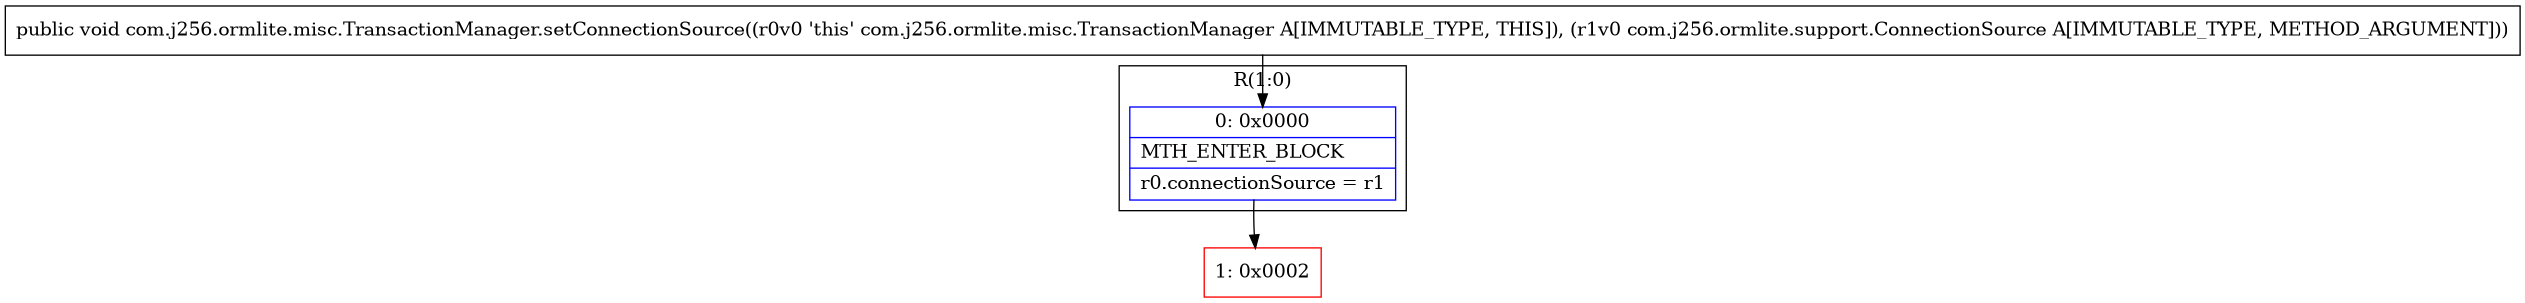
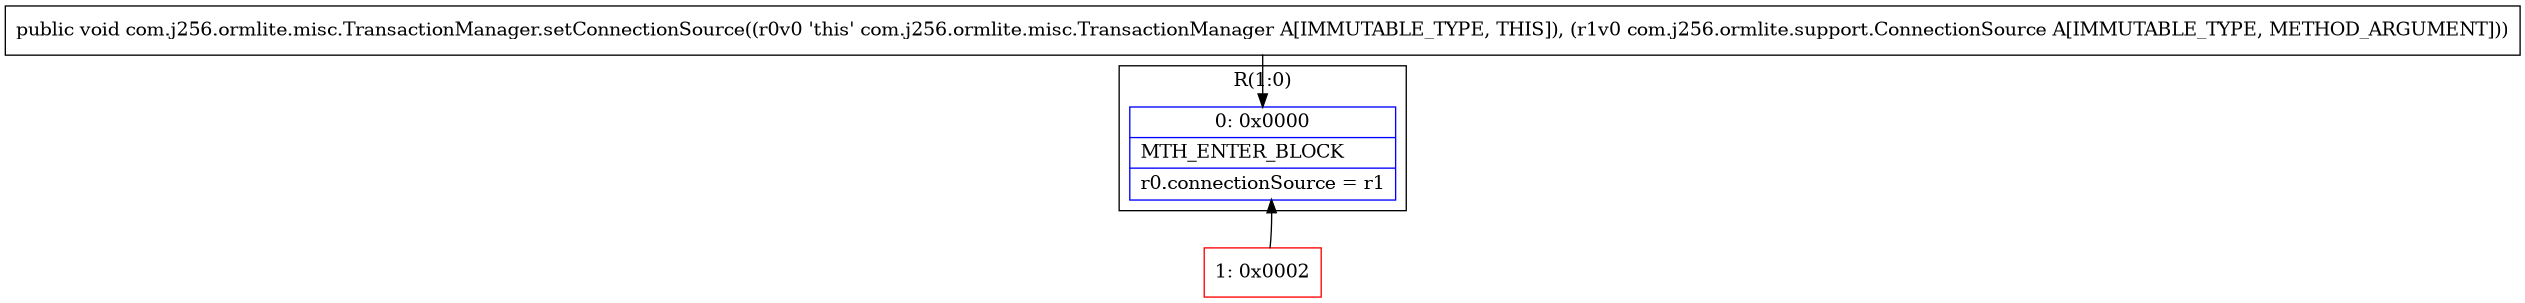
edge "0: 0x0000" -> "1: 0x0002": reversed
